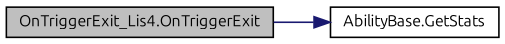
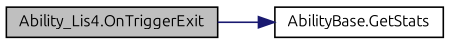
node "OnTriggerExit_Lis4.OnTriggerExit": label "OnTriggerExit_Lis4.OnTriggerExit" -> "Ability_Lis4.OnTriggerExit"
